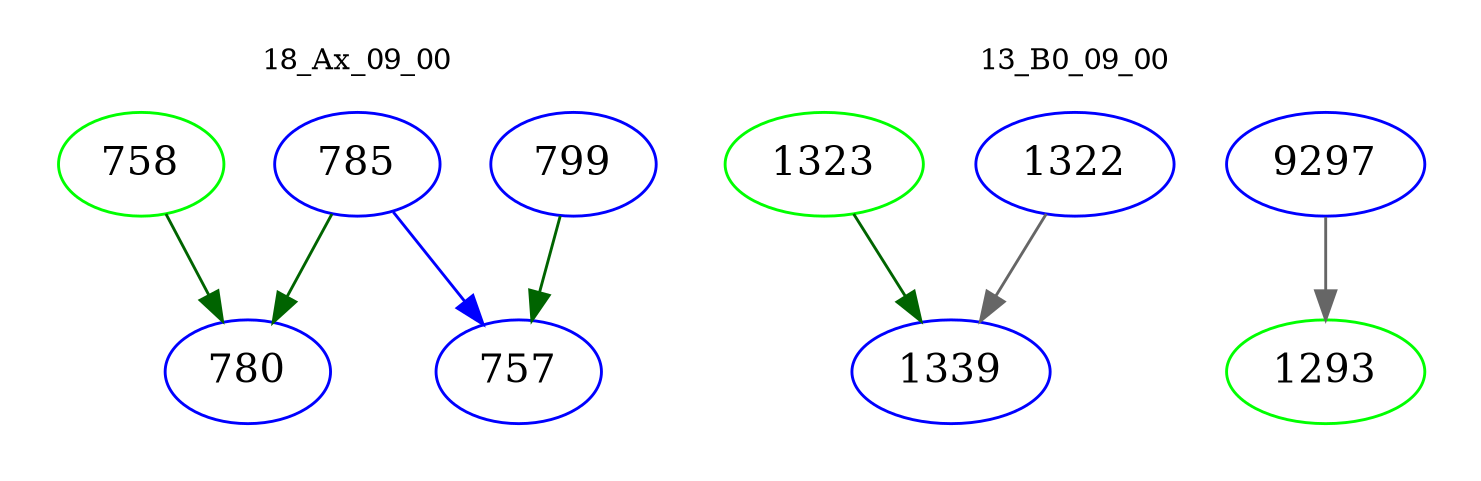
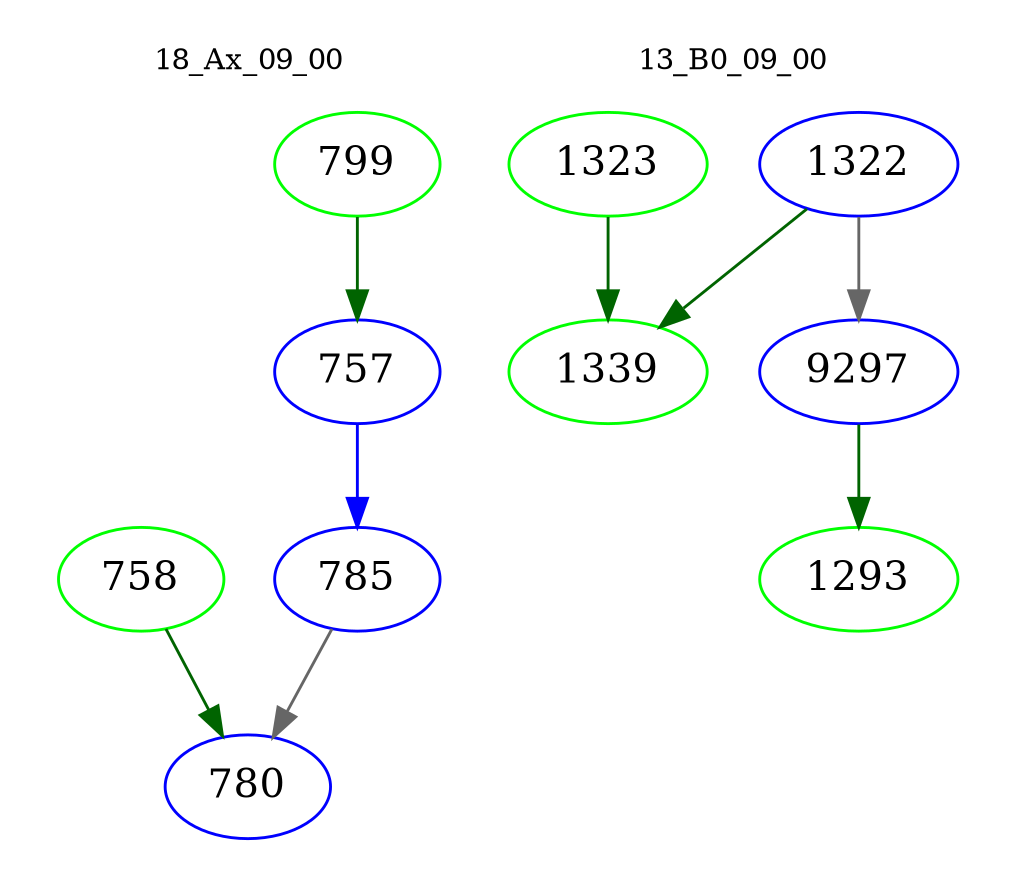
node "799": color blue -> green
edge "1322" -> "9297": added
edge "9297" -> "1293": color gray40 -> darkgreen
edge "785" -> "780": color darkgreen -> gray40
edge "1322" -> "1339": color gray40 -> darkgreen
edge "785" -> "757": reversed
node "1339": color blue -> green
